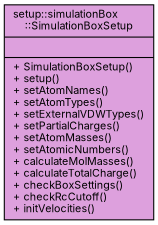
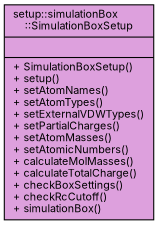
node "setup::simulationBox": text "+ initVelocities()" -> "+ simulationBox()"
